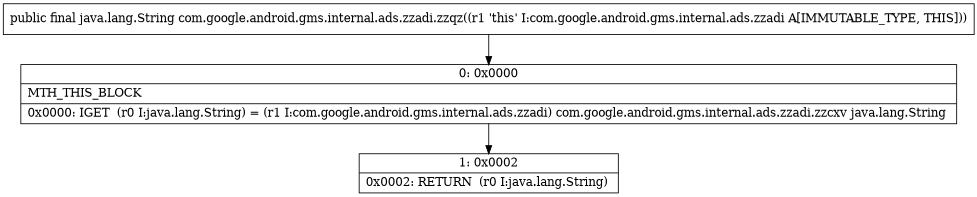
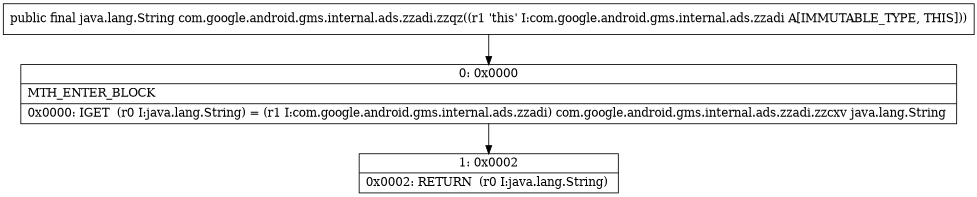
node "0: 0x0000": text "MTH_THIS_BLOCK" -> "MTH_ENTER_BLOCK"
